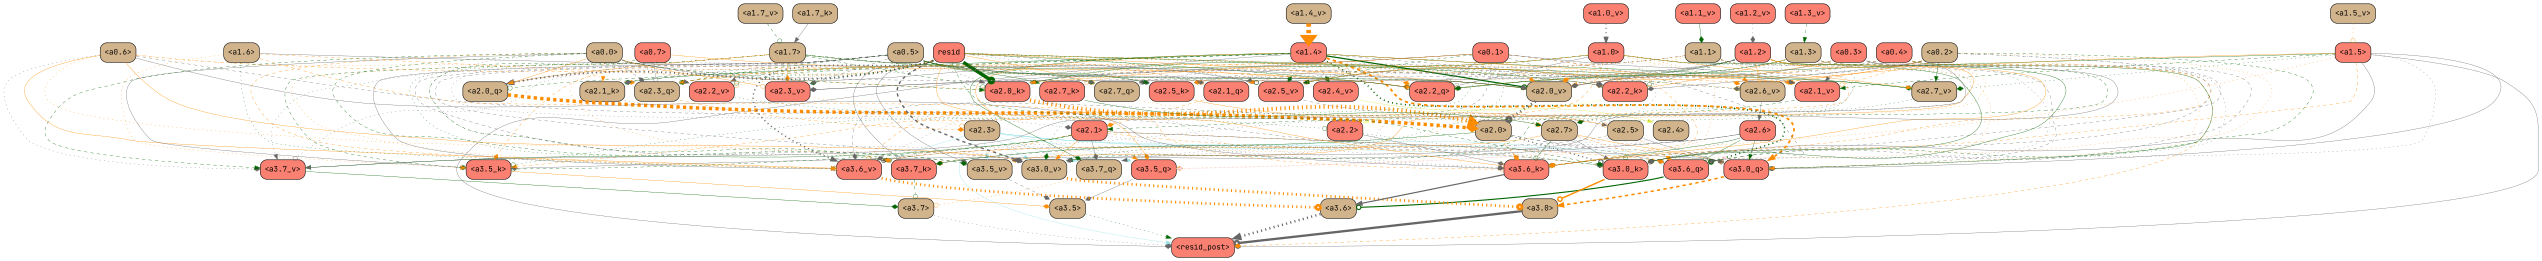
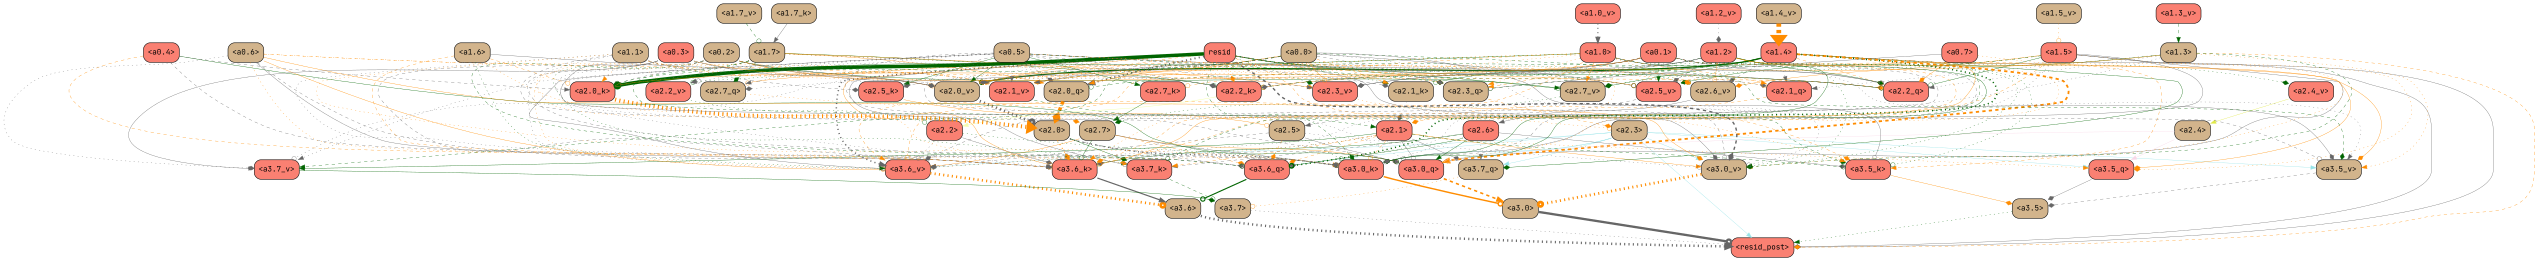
node "<a1.1_v>": removed
edge "<a0.4>" -> "<a2.5_k>": removed
